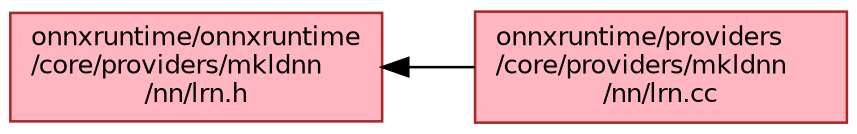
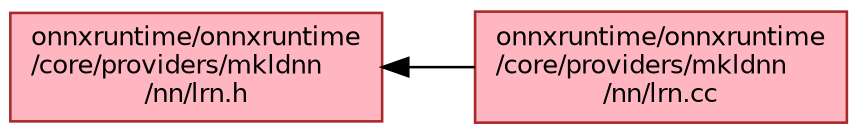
node "onnxruntime/providers /core/providers/mkldnn /nn/lrn.cc": label "onnxruntime/providers /core/providers/mkldnn /nn/lrn.cc" -> "onnxruntime/onnxruntime /core/providers/mkldnn /nn/lrn.cc"
